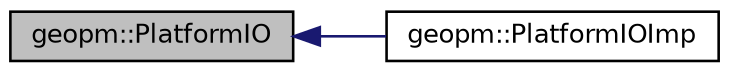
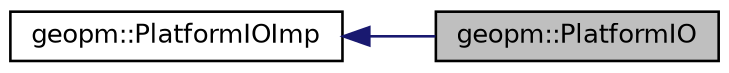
edge "geopm::PlatformIOImp" -> "geopm::PlatformIO": reversed
